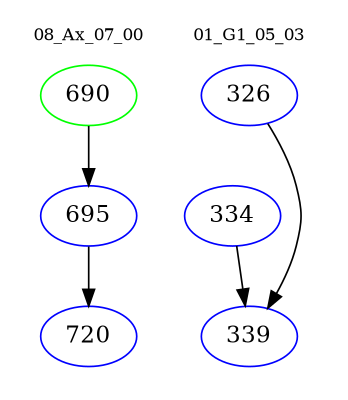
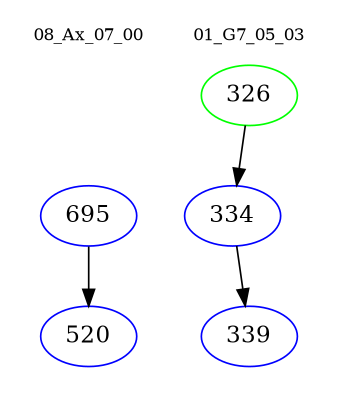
cluster "01_G1_05_03": label "01_G1_05_03" -> "01_G7_05_03"
node "690": removed
node "326": color blue -> green
edge "326" -> "339": now "326" -> "334"
node "720": label "720" -> "520"
